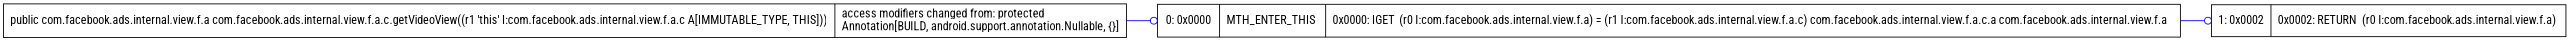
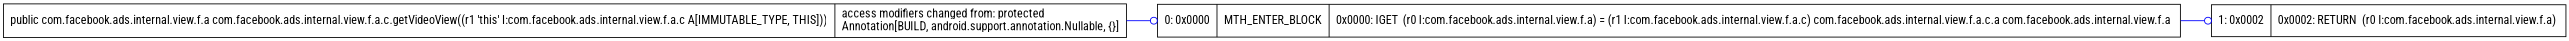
node "0: 0x0000": text "MTH_ENTER_THIS" -> "MTH_ENTER_BLOCK"
